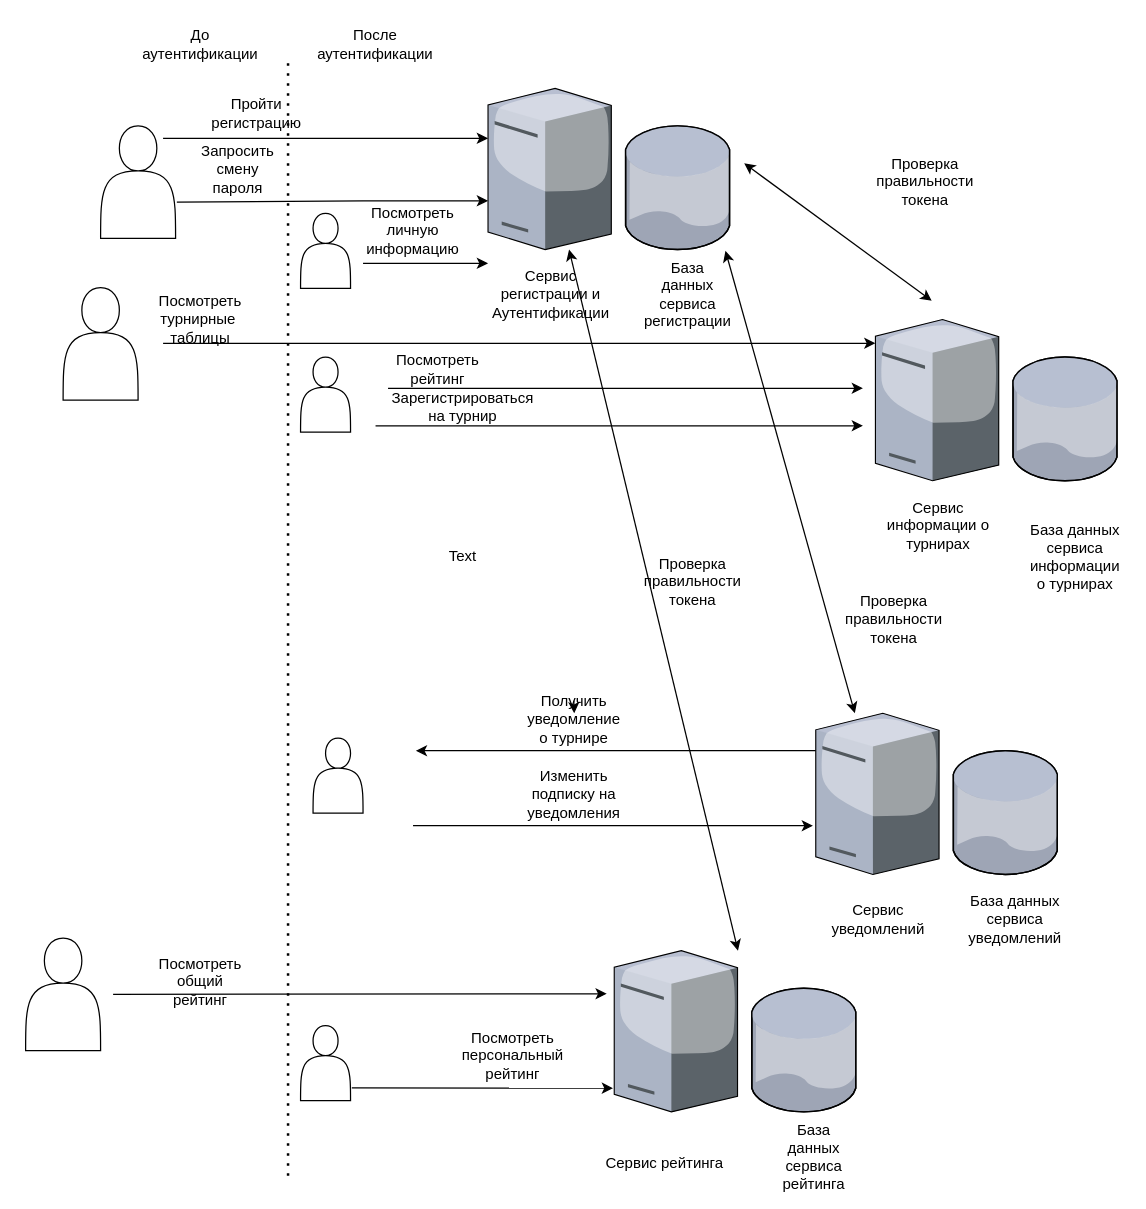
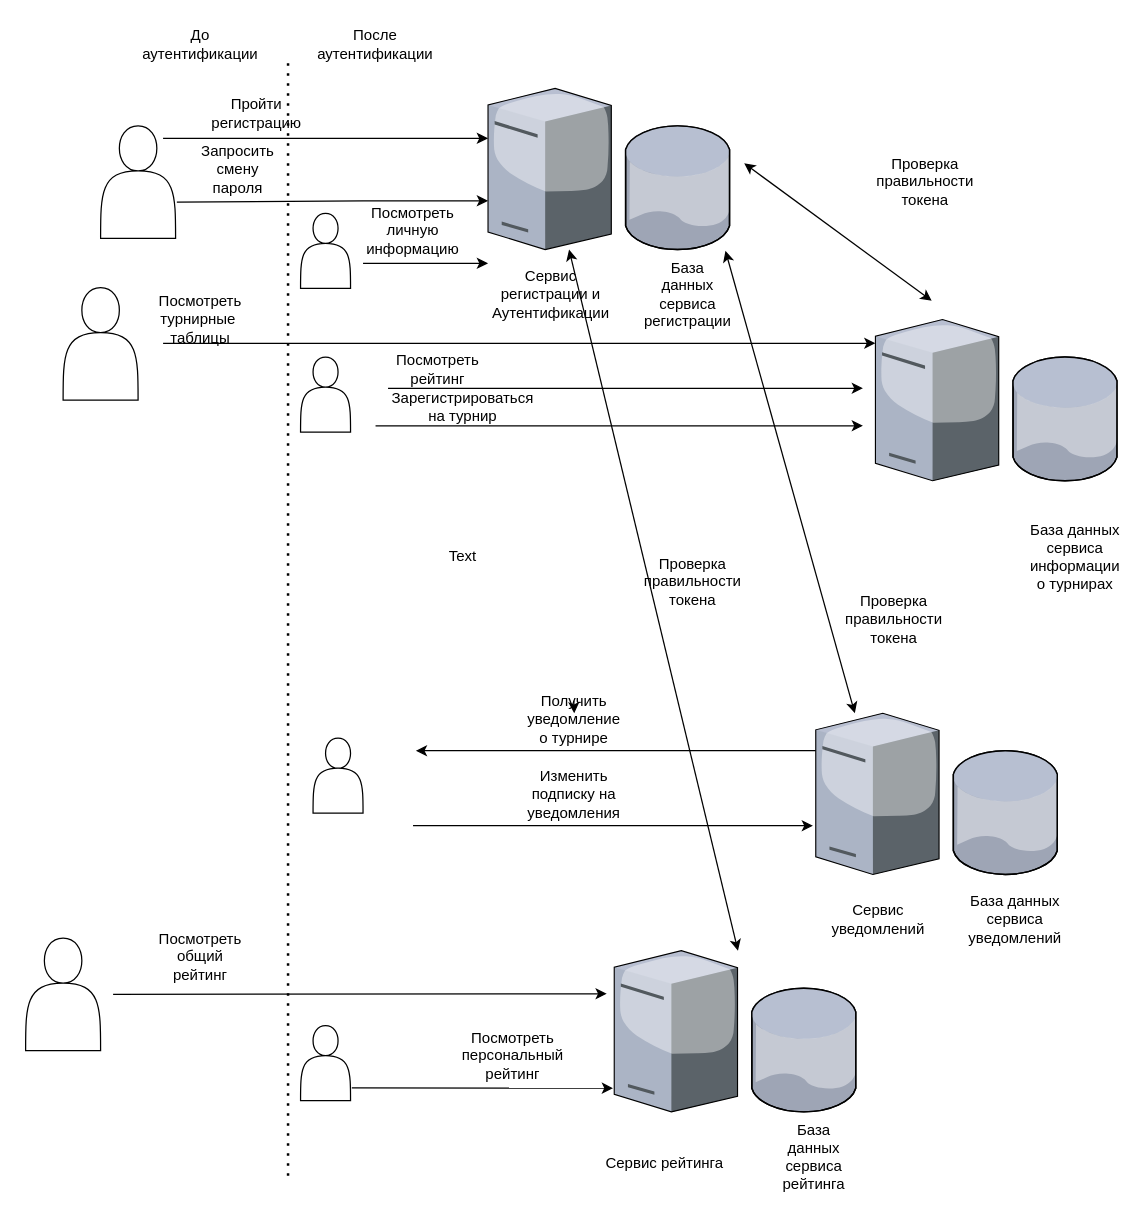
node "Сервис информации о турнирах": removed
node "Посмотреть общий рейтинг": moved (201, 982) -> (201, 957)
